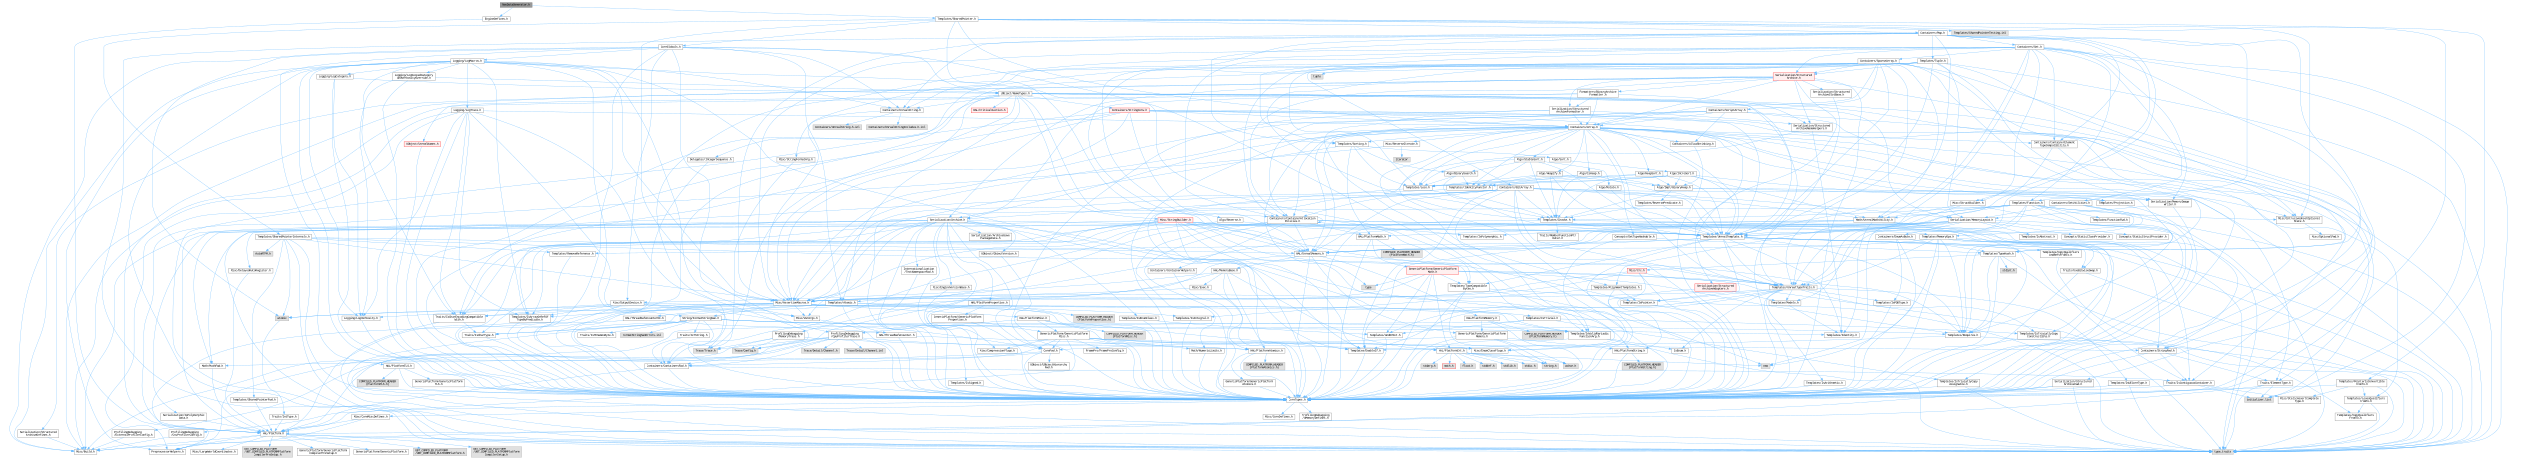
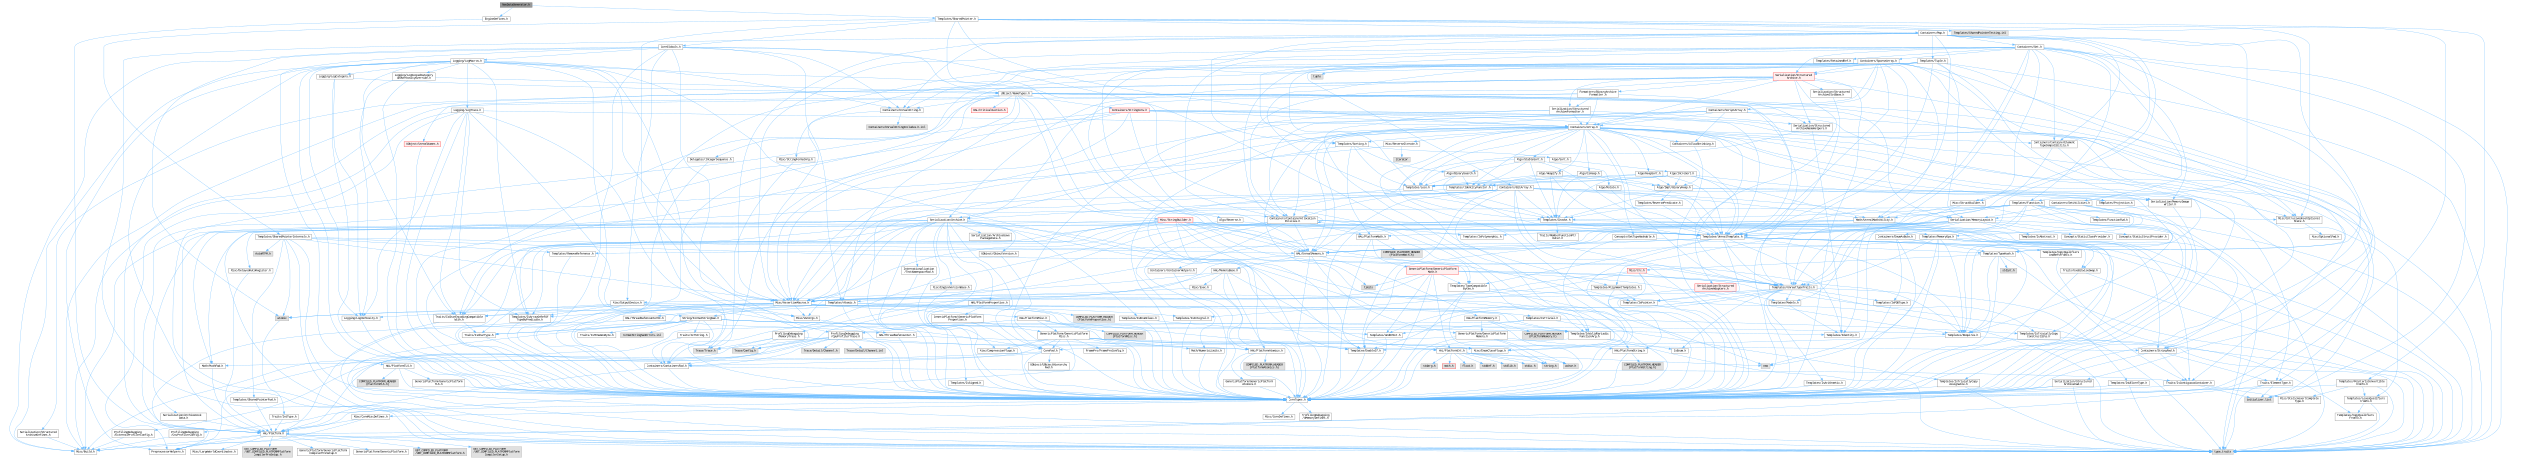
node "Templates/RetainedRef.h": added
node "Containers/UnrealString.h.inl": removed
node "type": label "type" -> "limits"
node "Serialization/IsPolymorphic Data.h": label "Serialization/IsPolymorphic Data.h" -> "Serialization/ArchiveCook Data.h"
